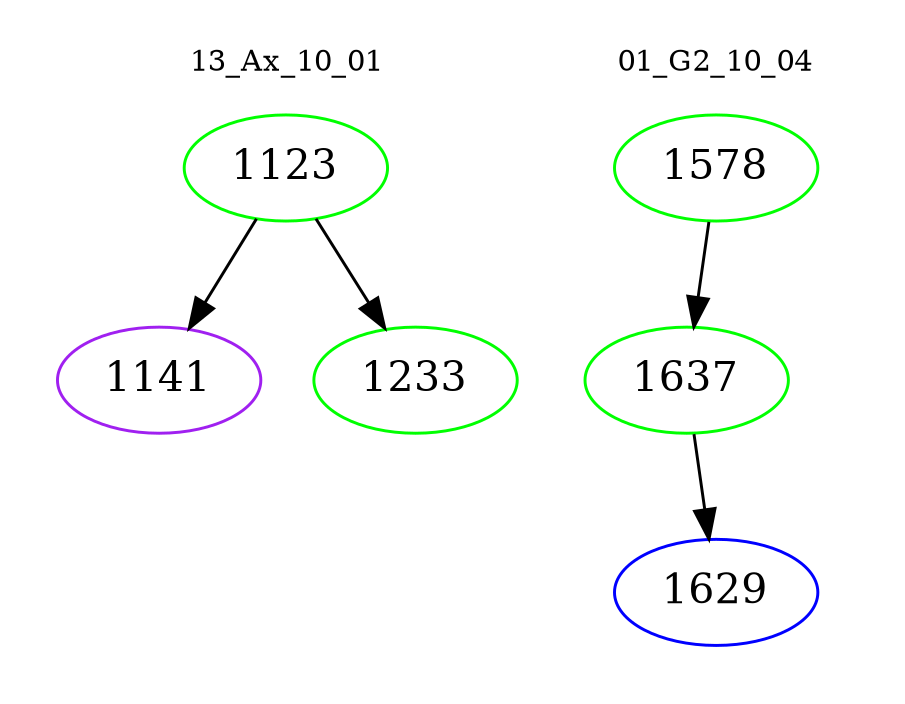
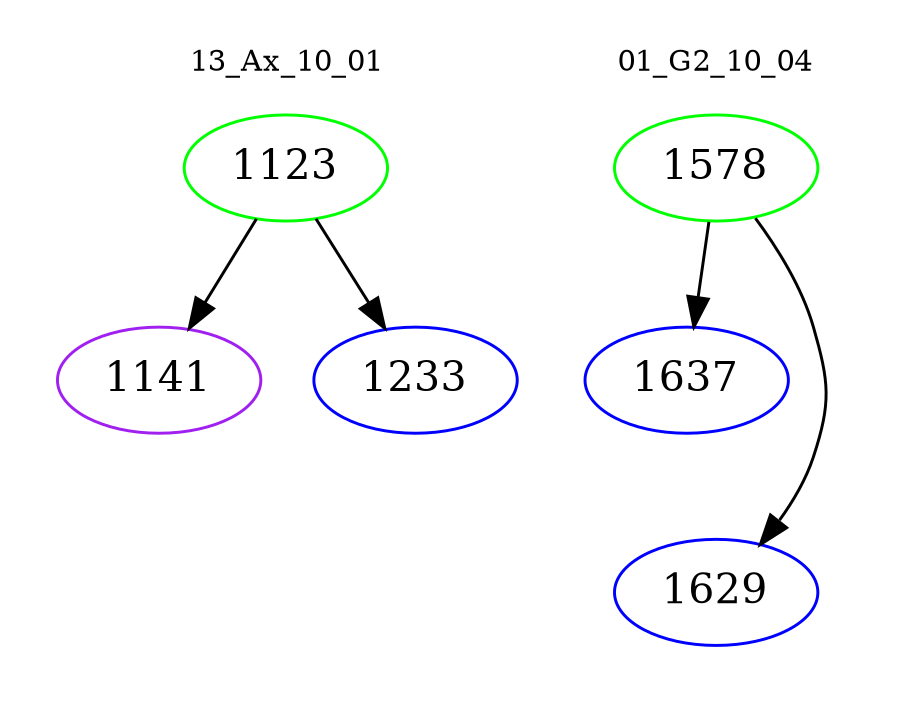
node "1233": color green -> blue
node "1637": color green -> blue
edge "1637" -> "1629": now "1578" -> "1629"
